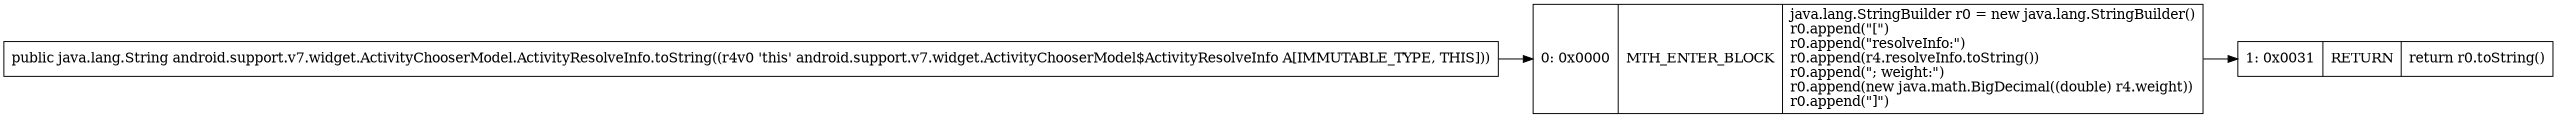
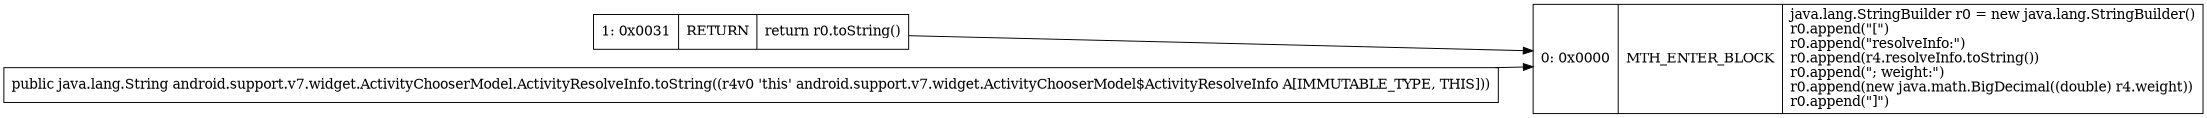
edge "0: 0x0000" -> "1: 0x0031": reversed
